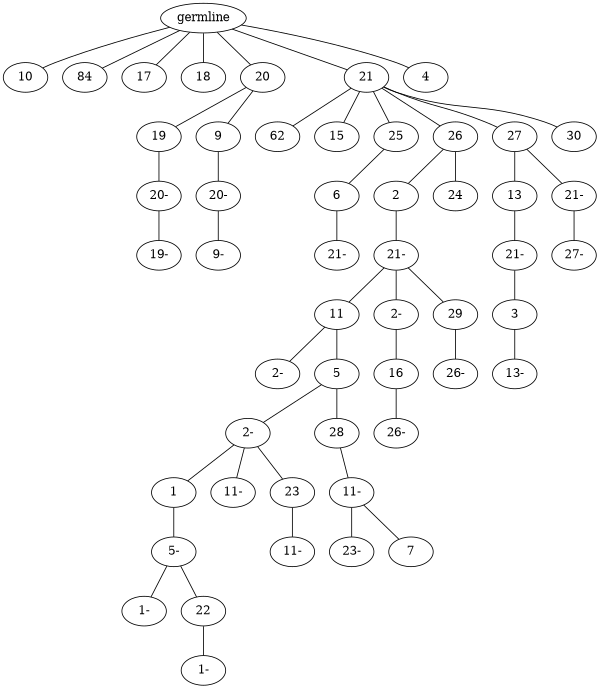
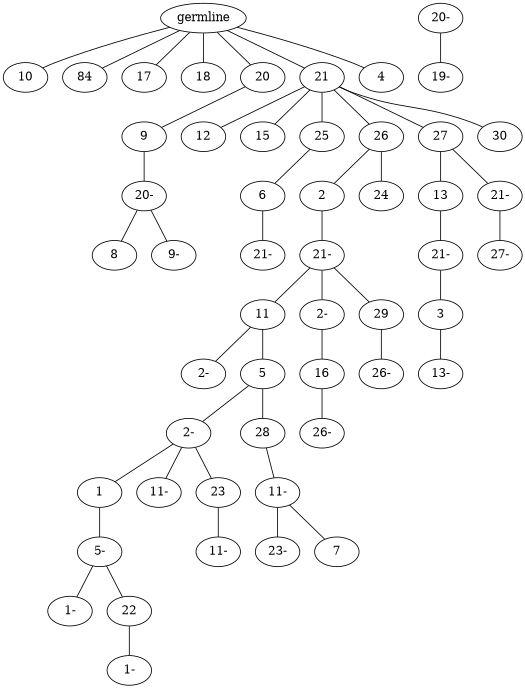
node "19": removed
node "62": label "62" -> "12"
node "8": added
